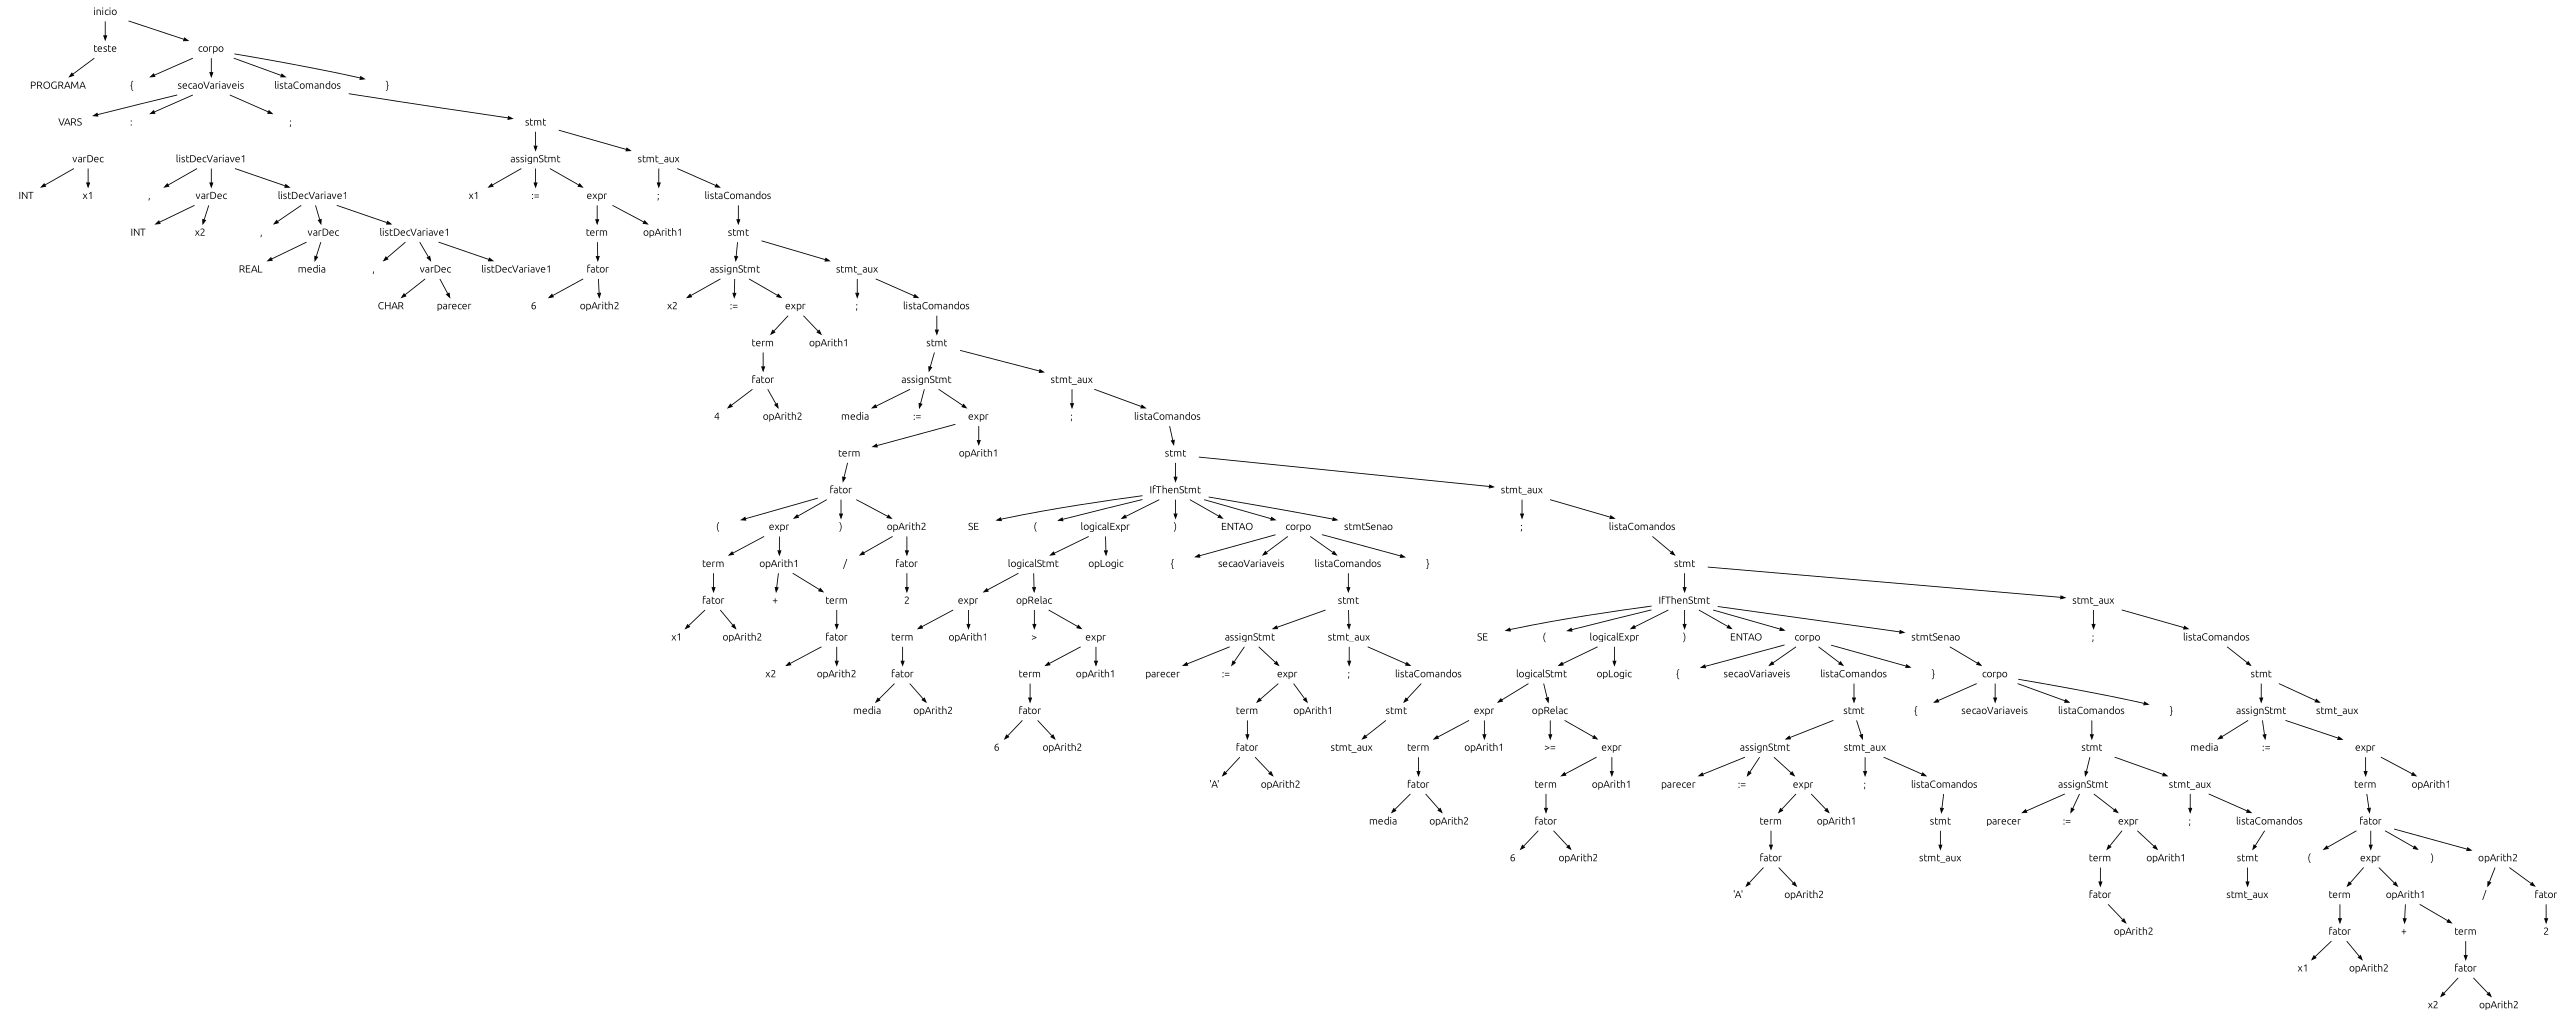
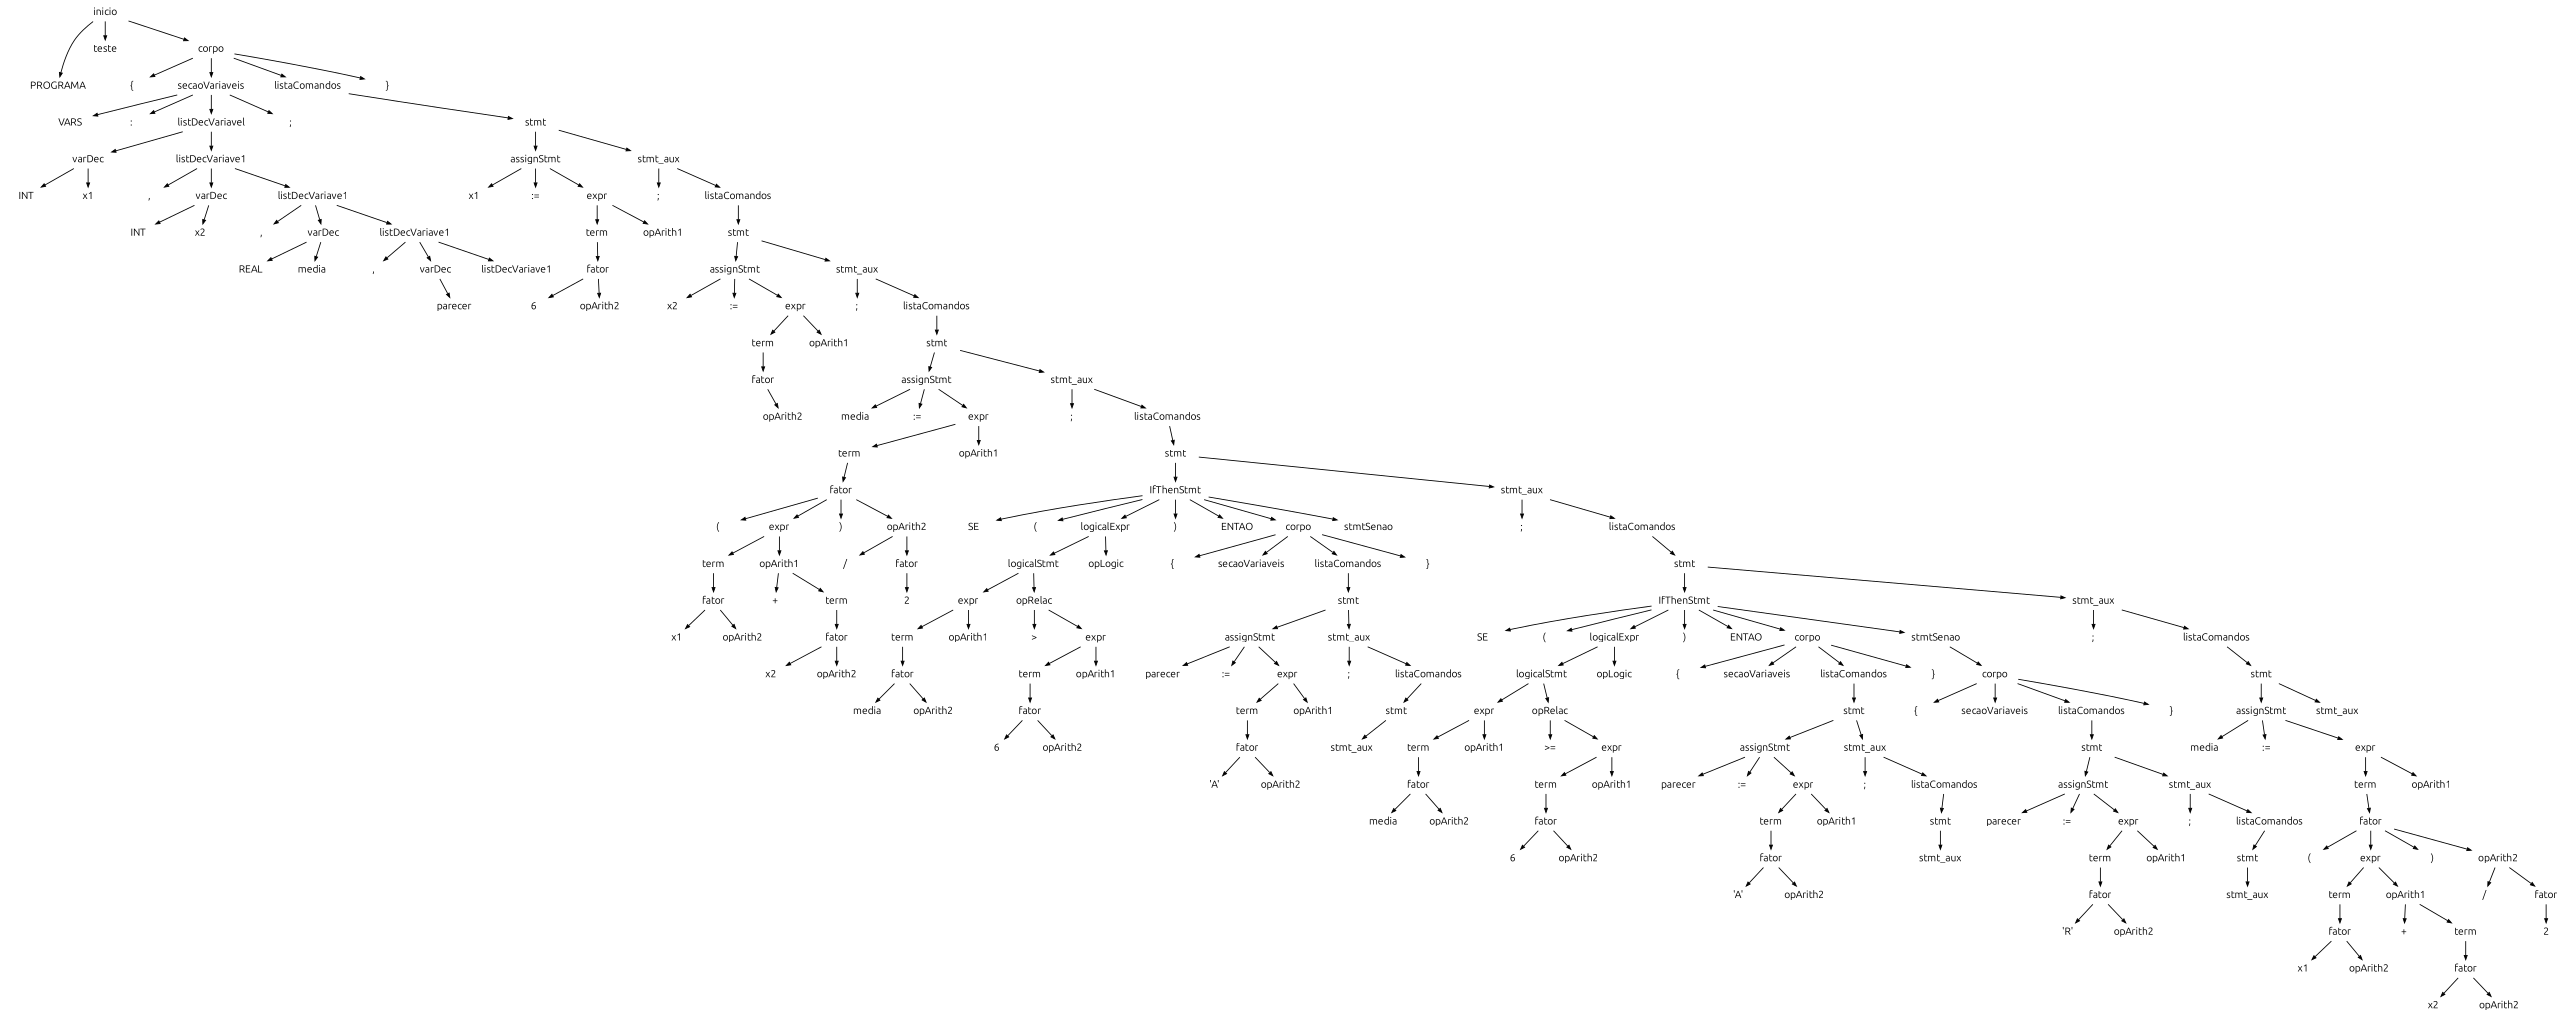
edge "teste" -> "PROGRAMA": now "inicio" -> "PROGRAMA"
node "listDecVariavel": added
node "CHAR": removed
node "4": removed
node "'R'": added
